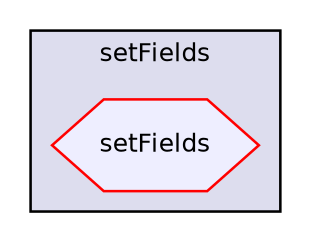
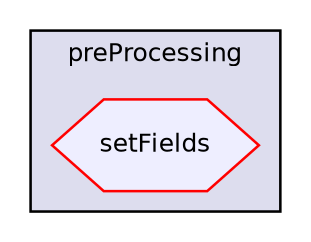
cluster "setFields": label "setFields" -> "preProcessing"
